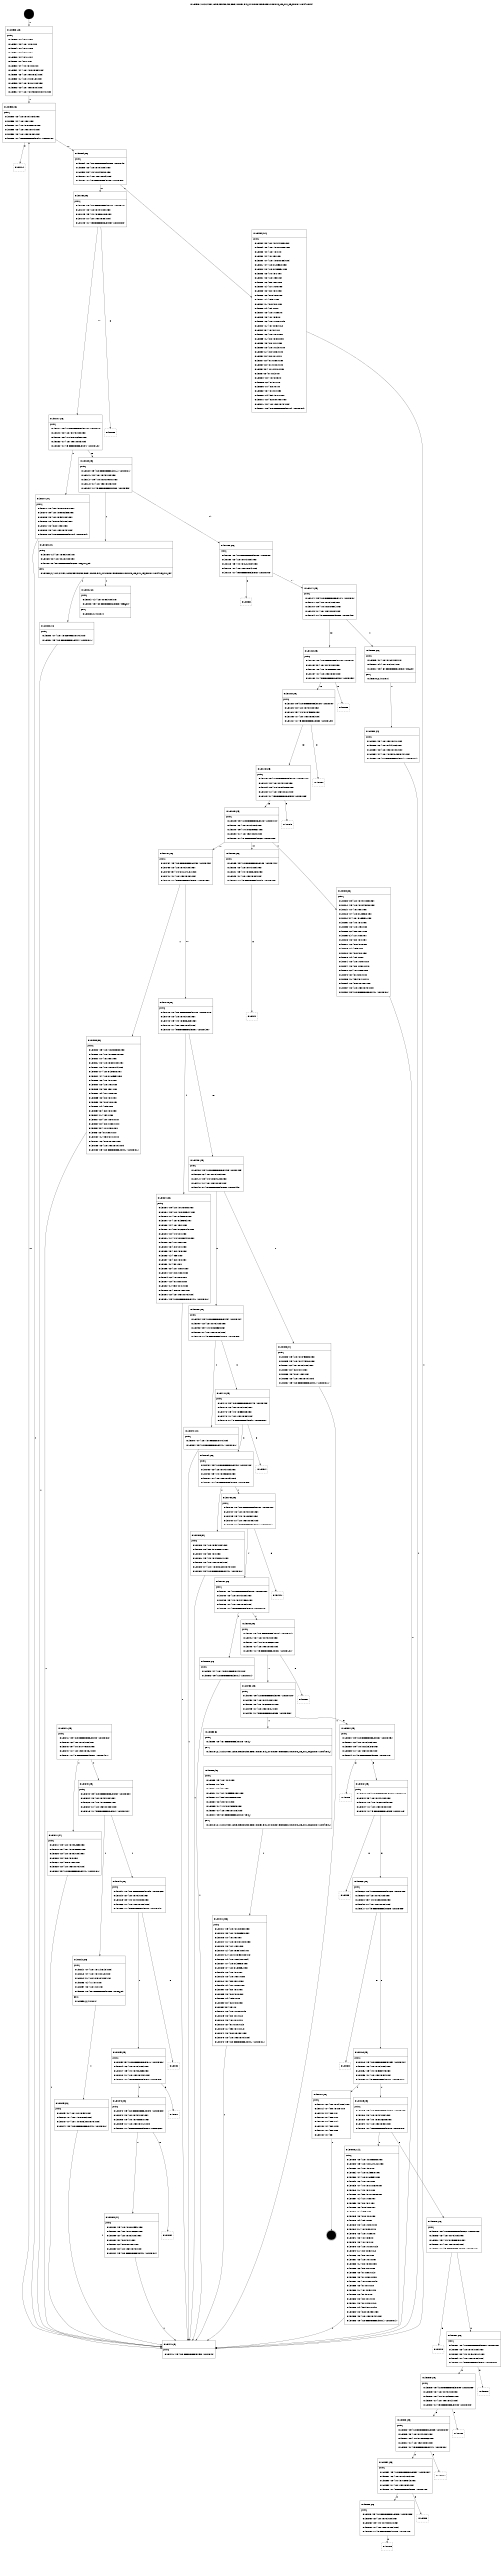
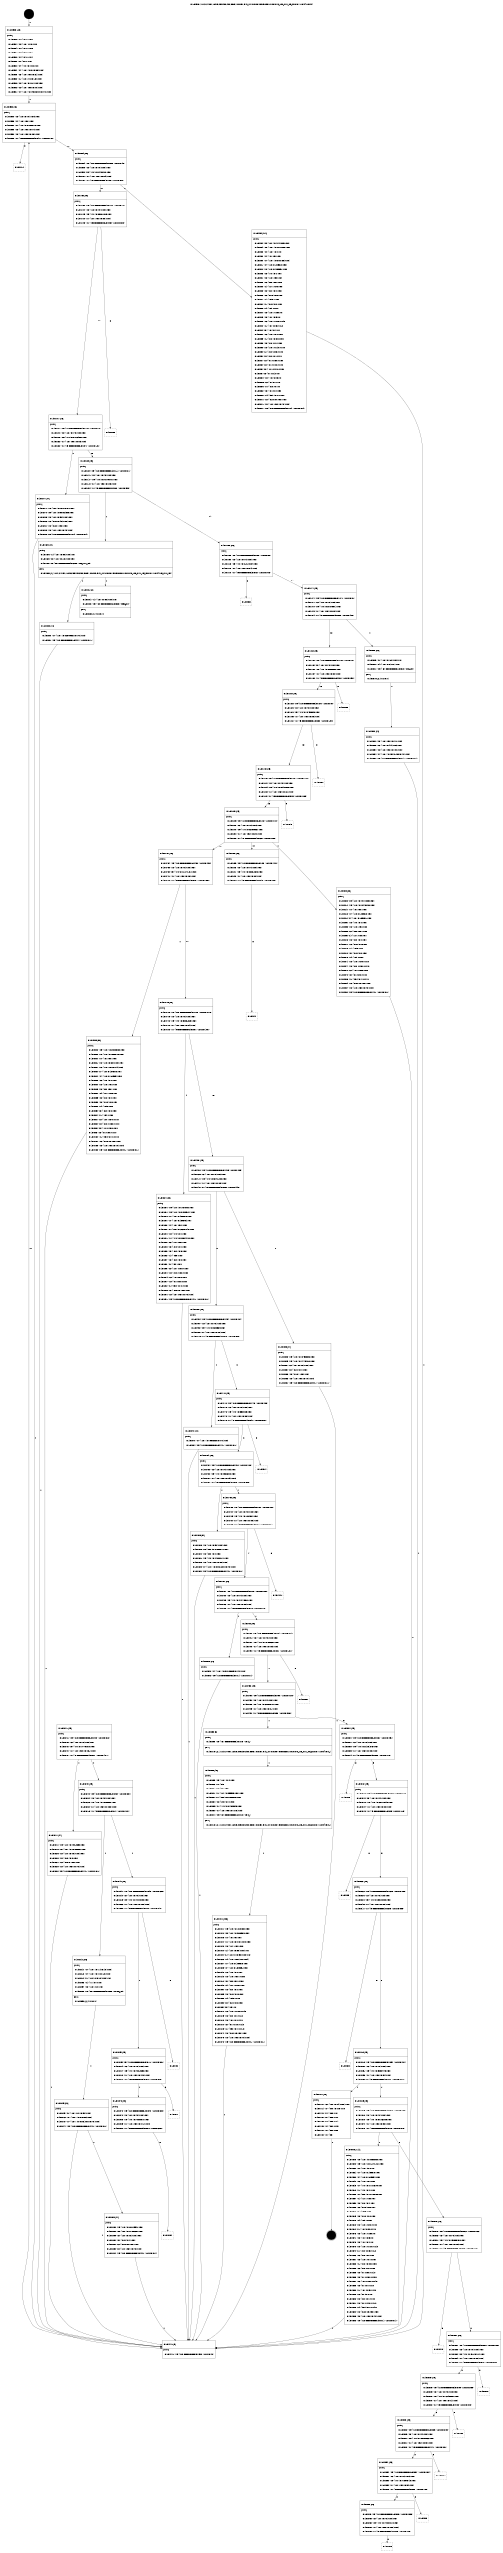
edge "0x401ae9 [5]" -> "0x401aee [40]": added, label "1"
edge "0x401978 [25]" -> "0x40199b [27]": now "0x401a5f [23]" -> "0x40199b [27]"
